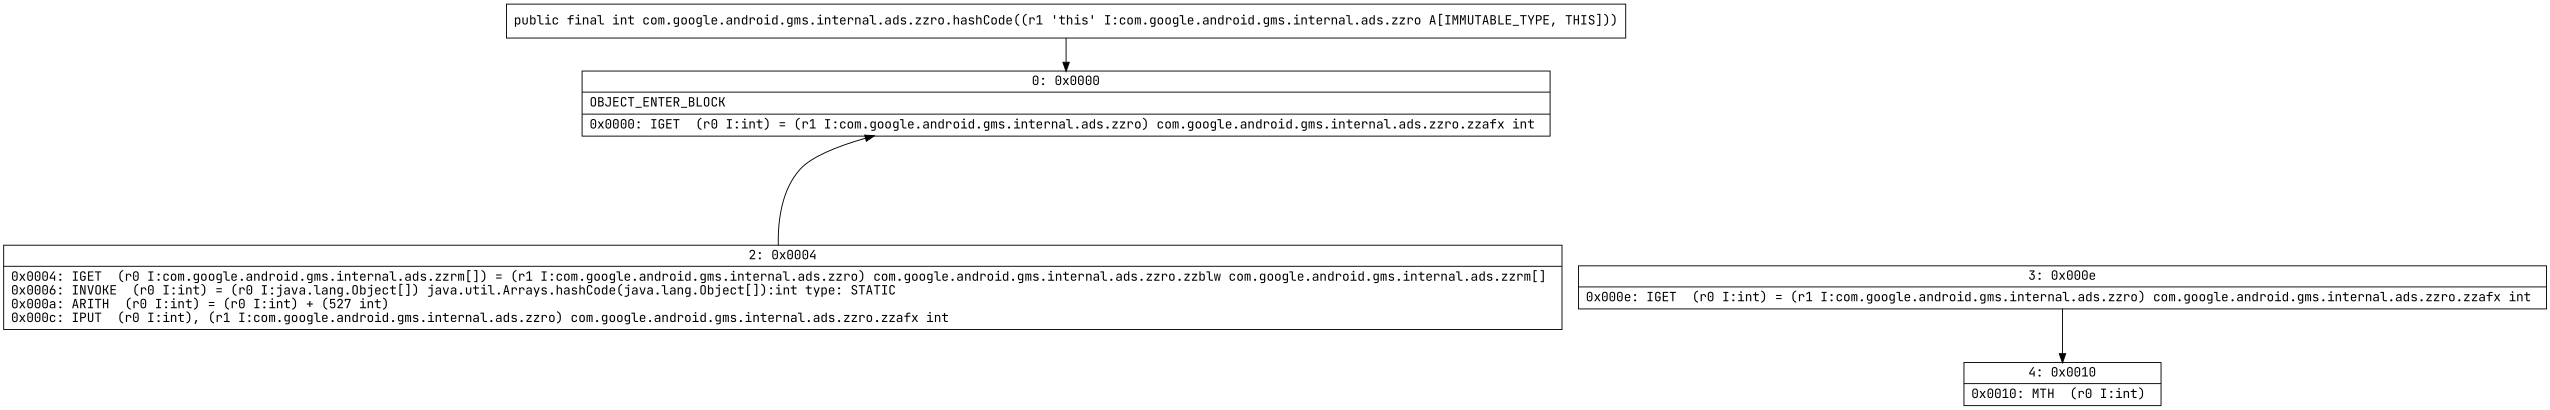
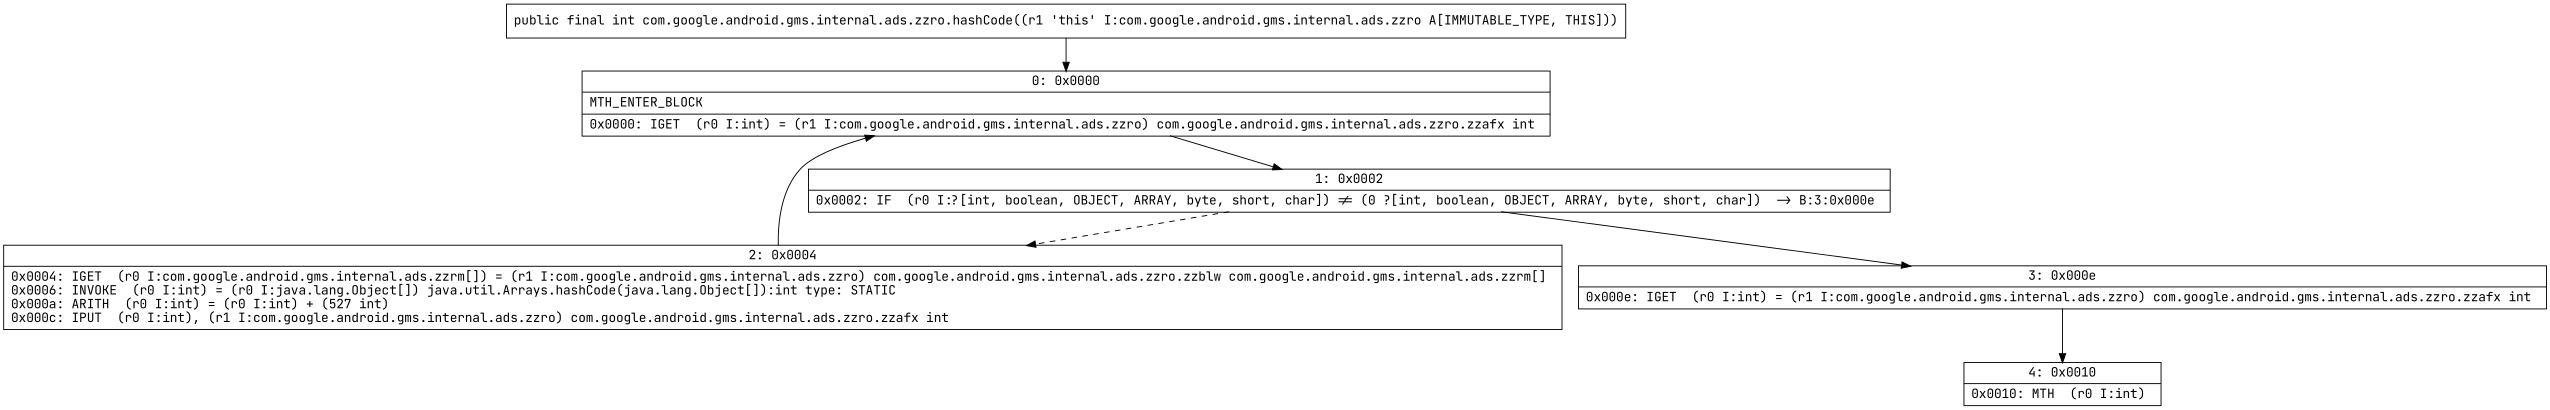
node "0: 0x0000": text "OBJECT_ENTER_BLOCK" -> "MTH_ENTER_BLOCK"
node "1: 0x0002": added
